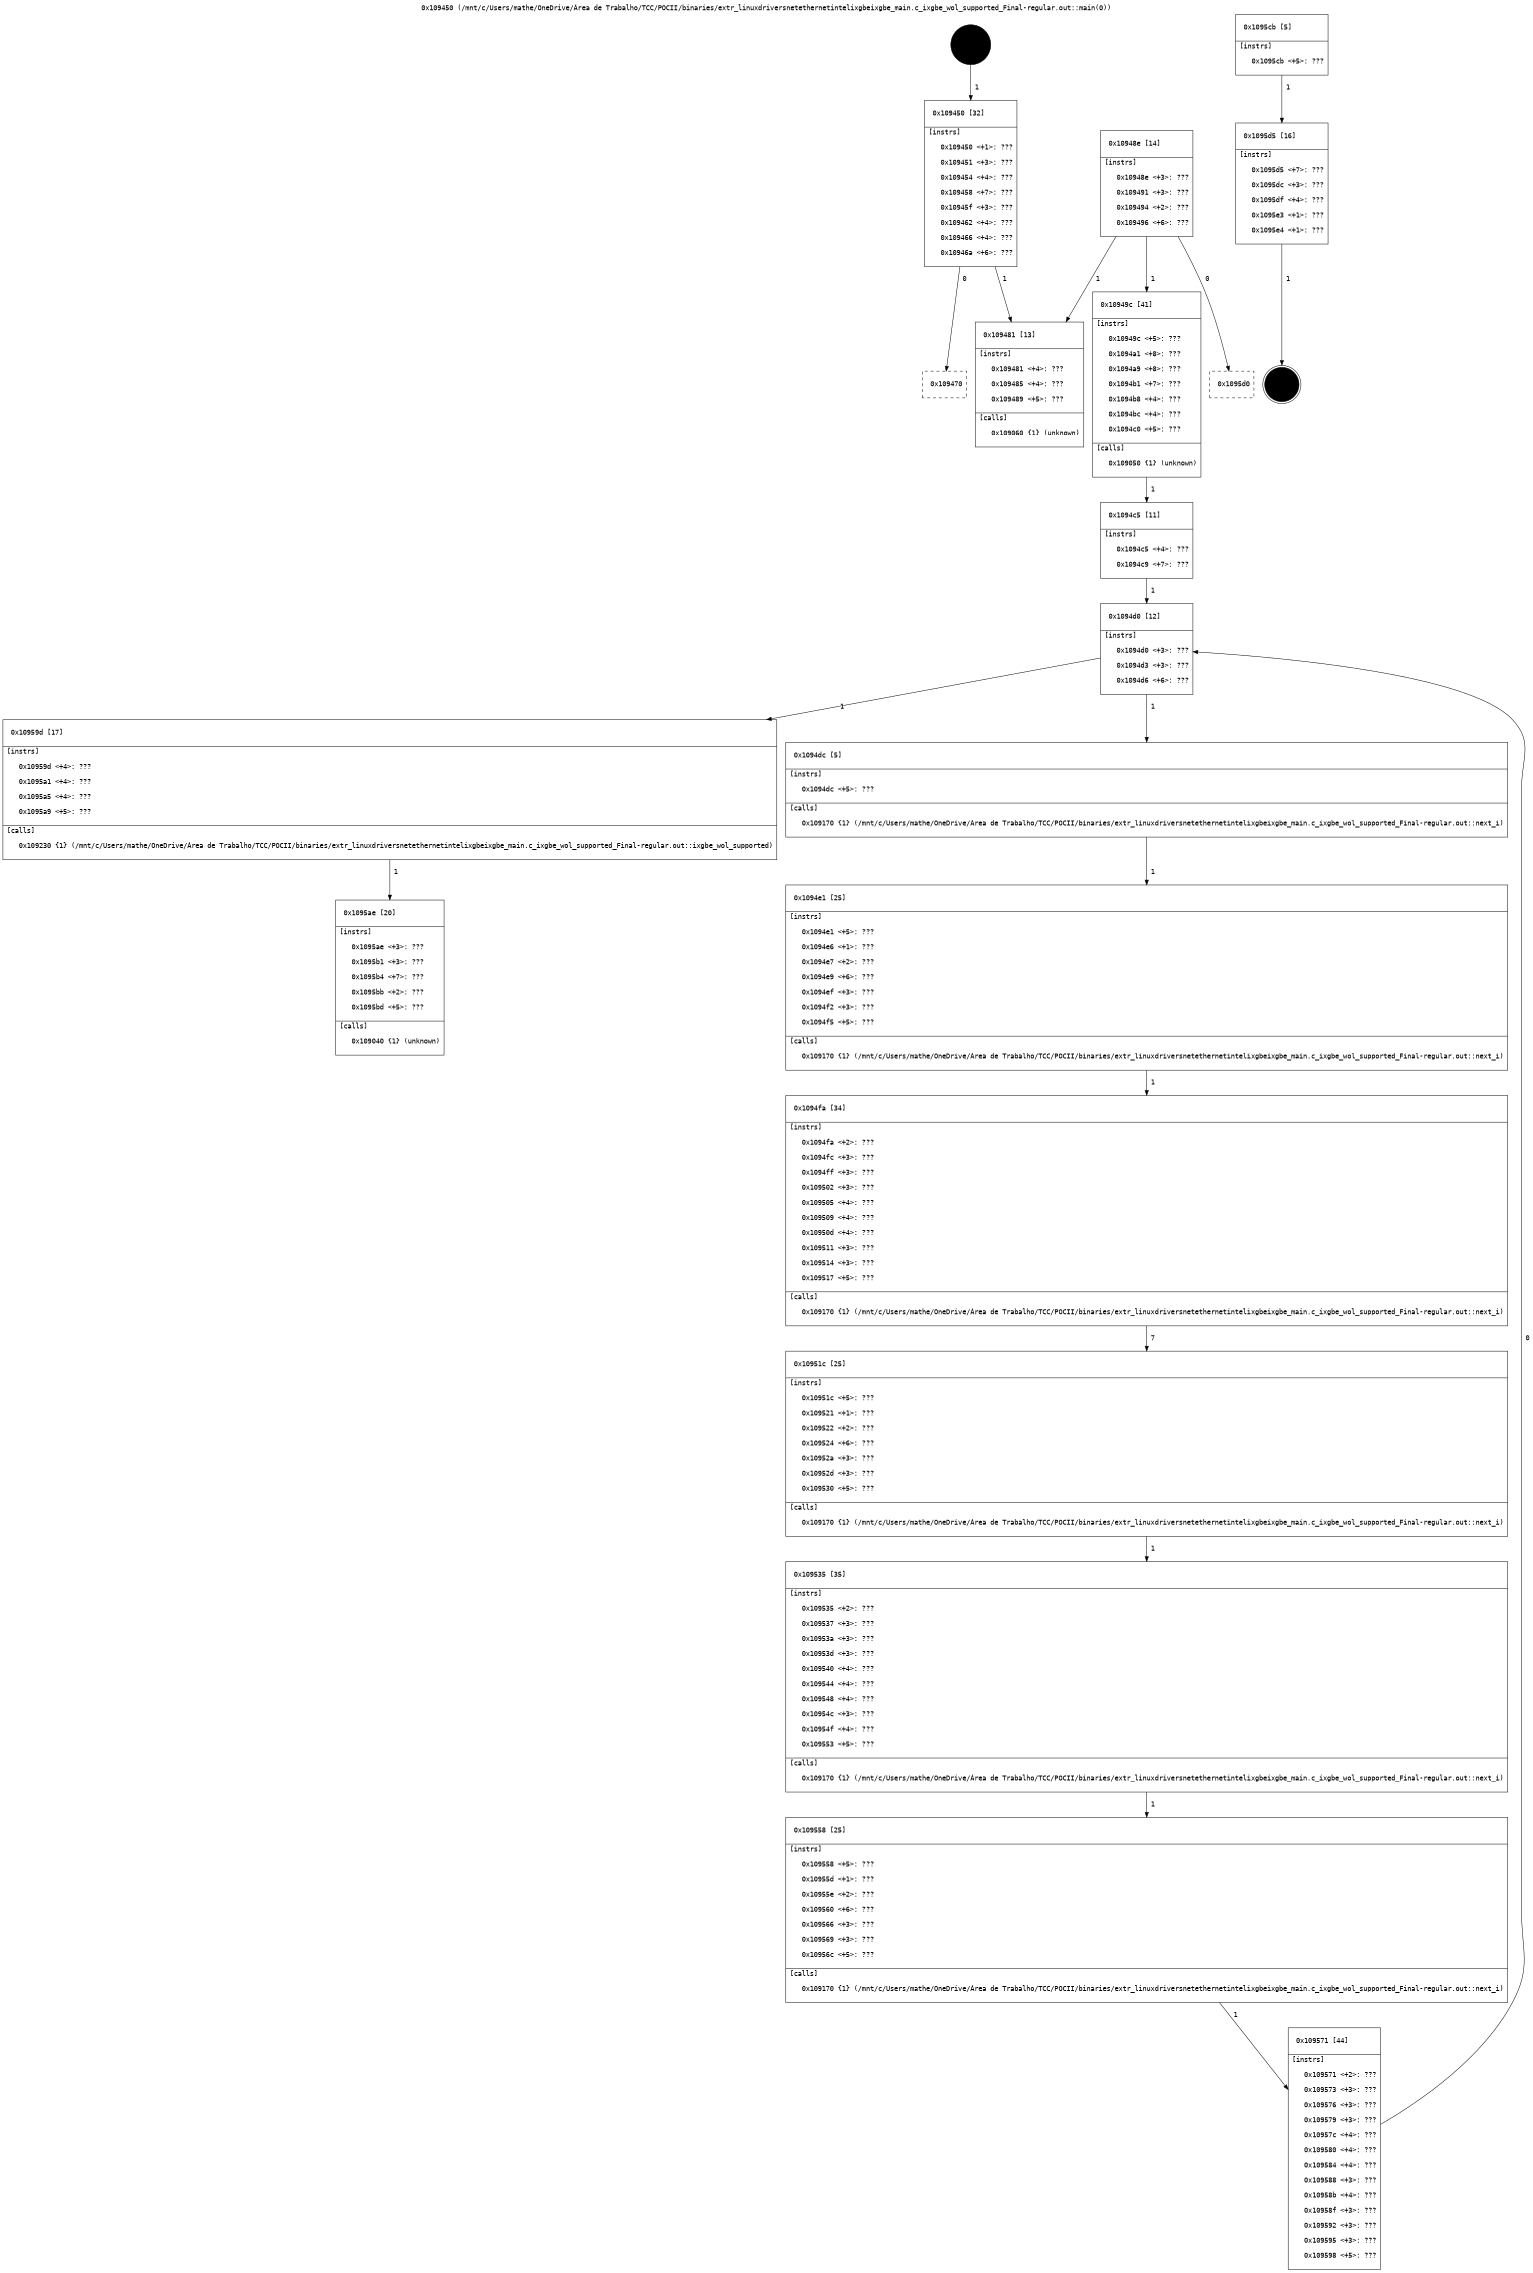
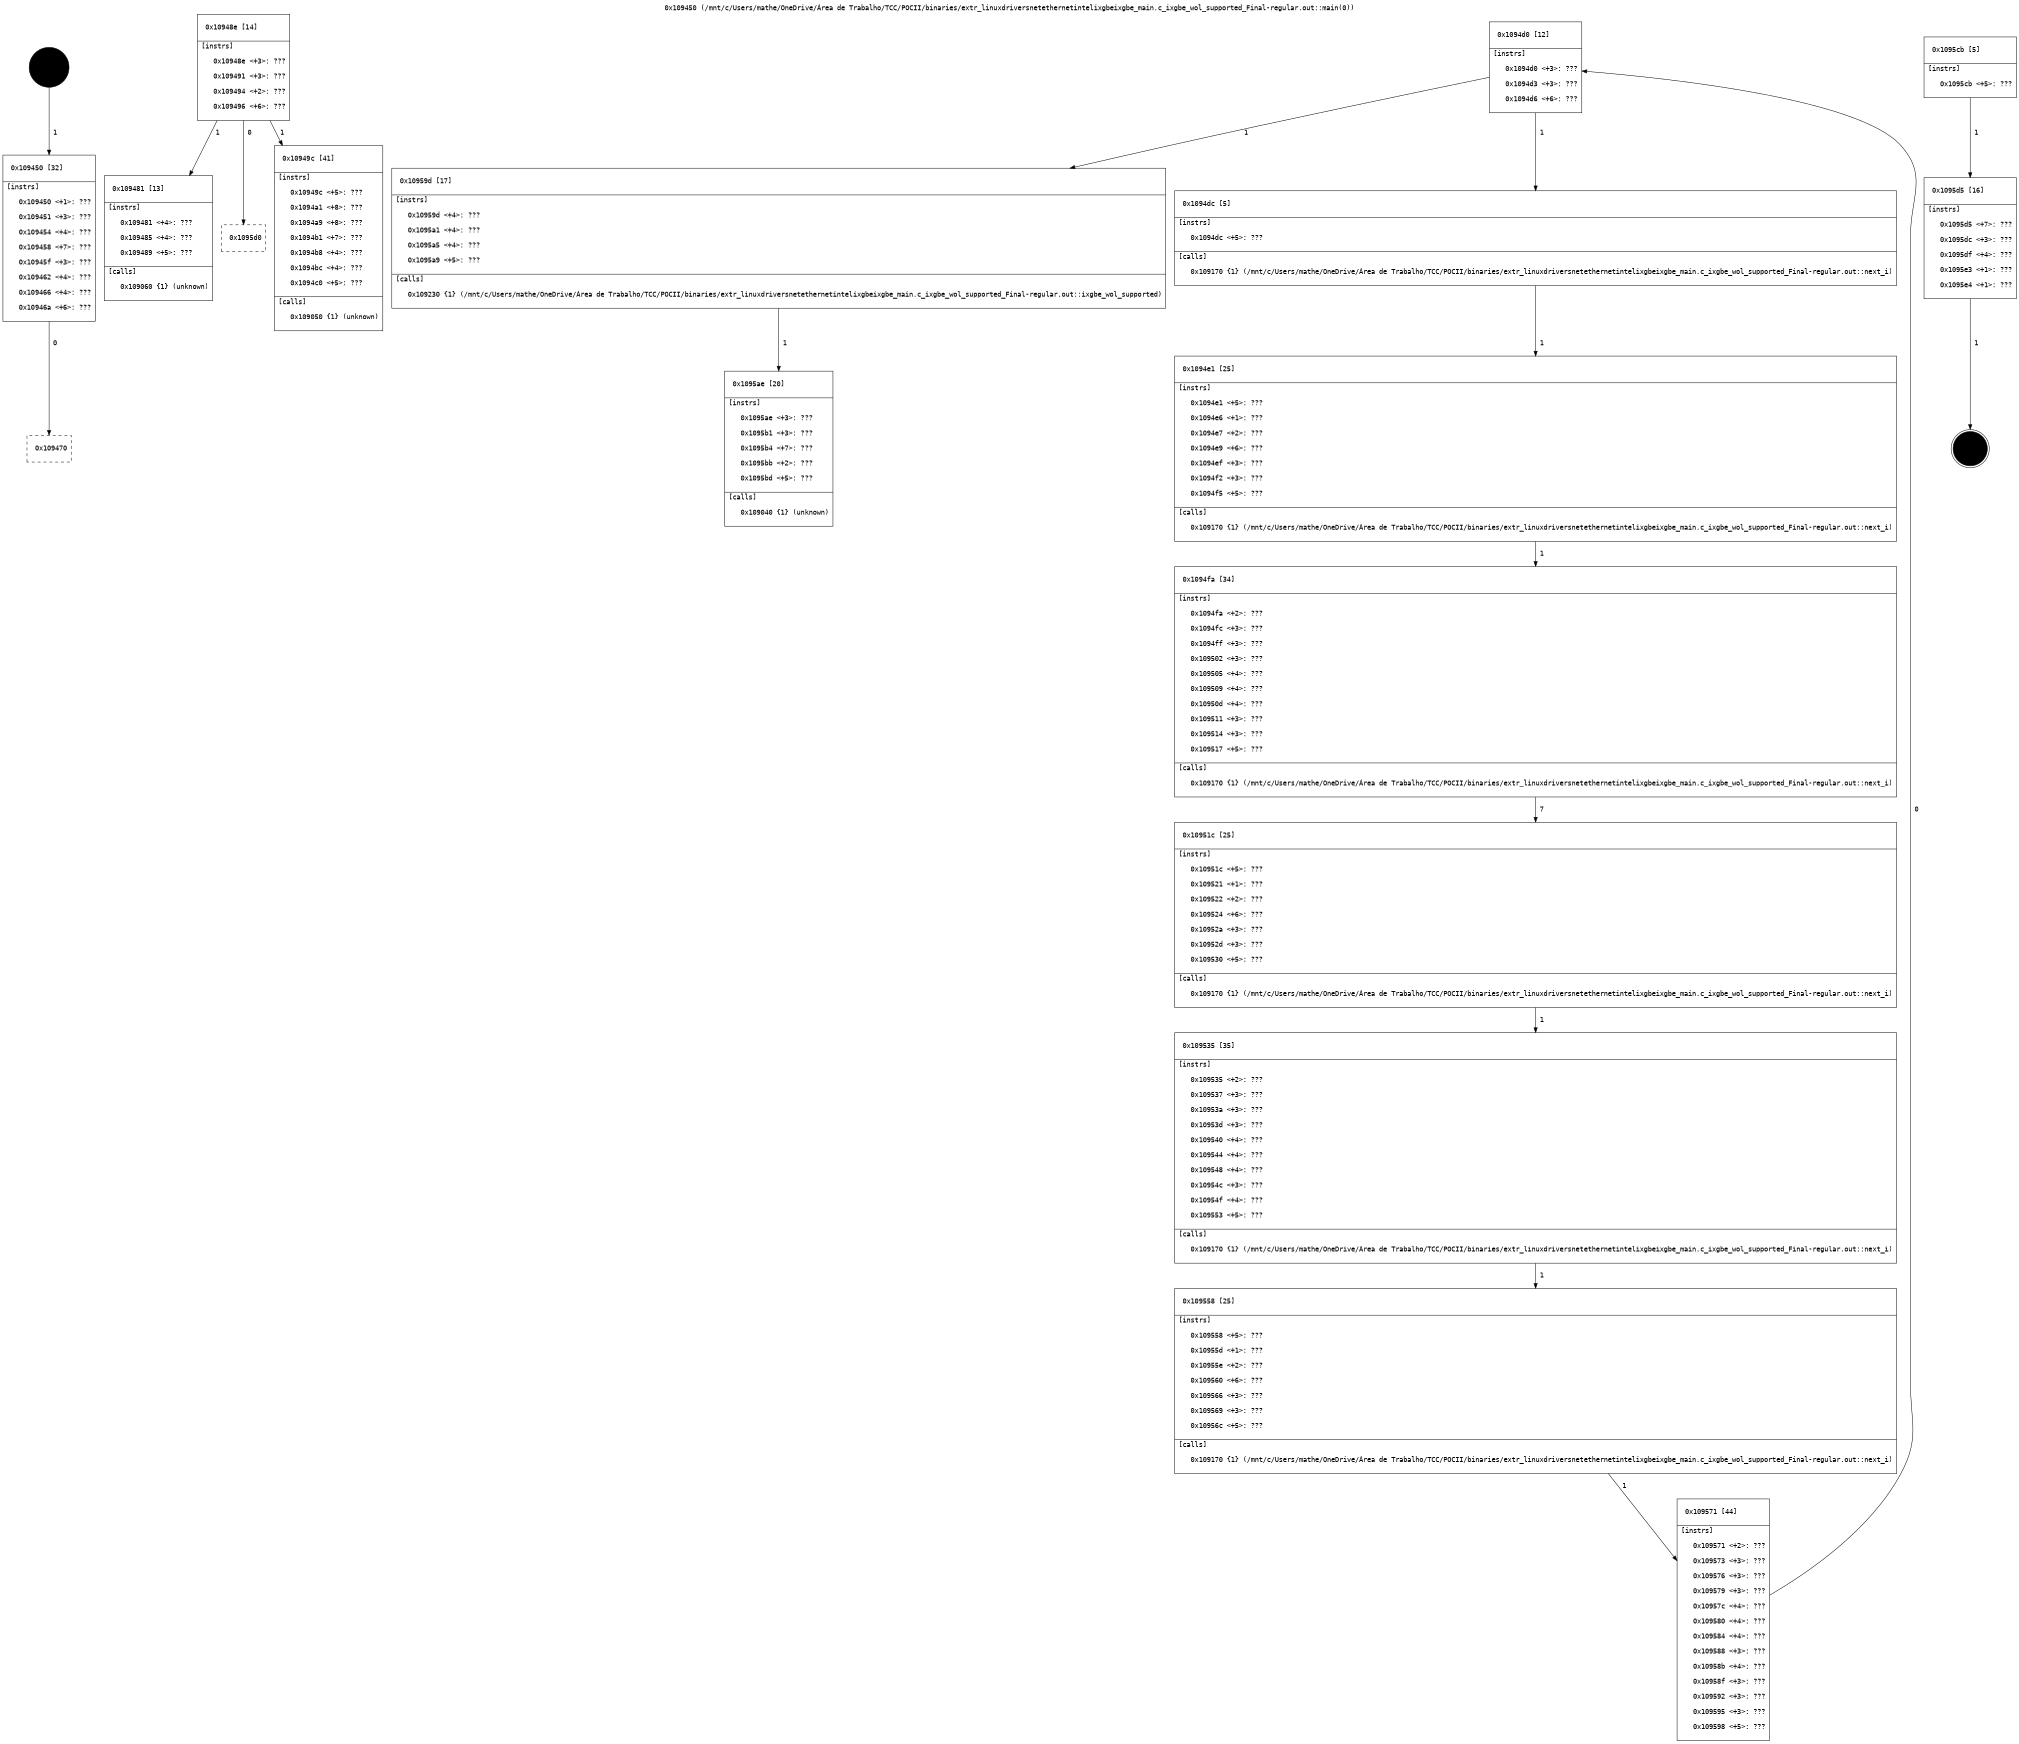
edge "0x109450 [32]" -> "0x109481 [13]": removed, label "1"
node "0x1094c5 [11]": removed
